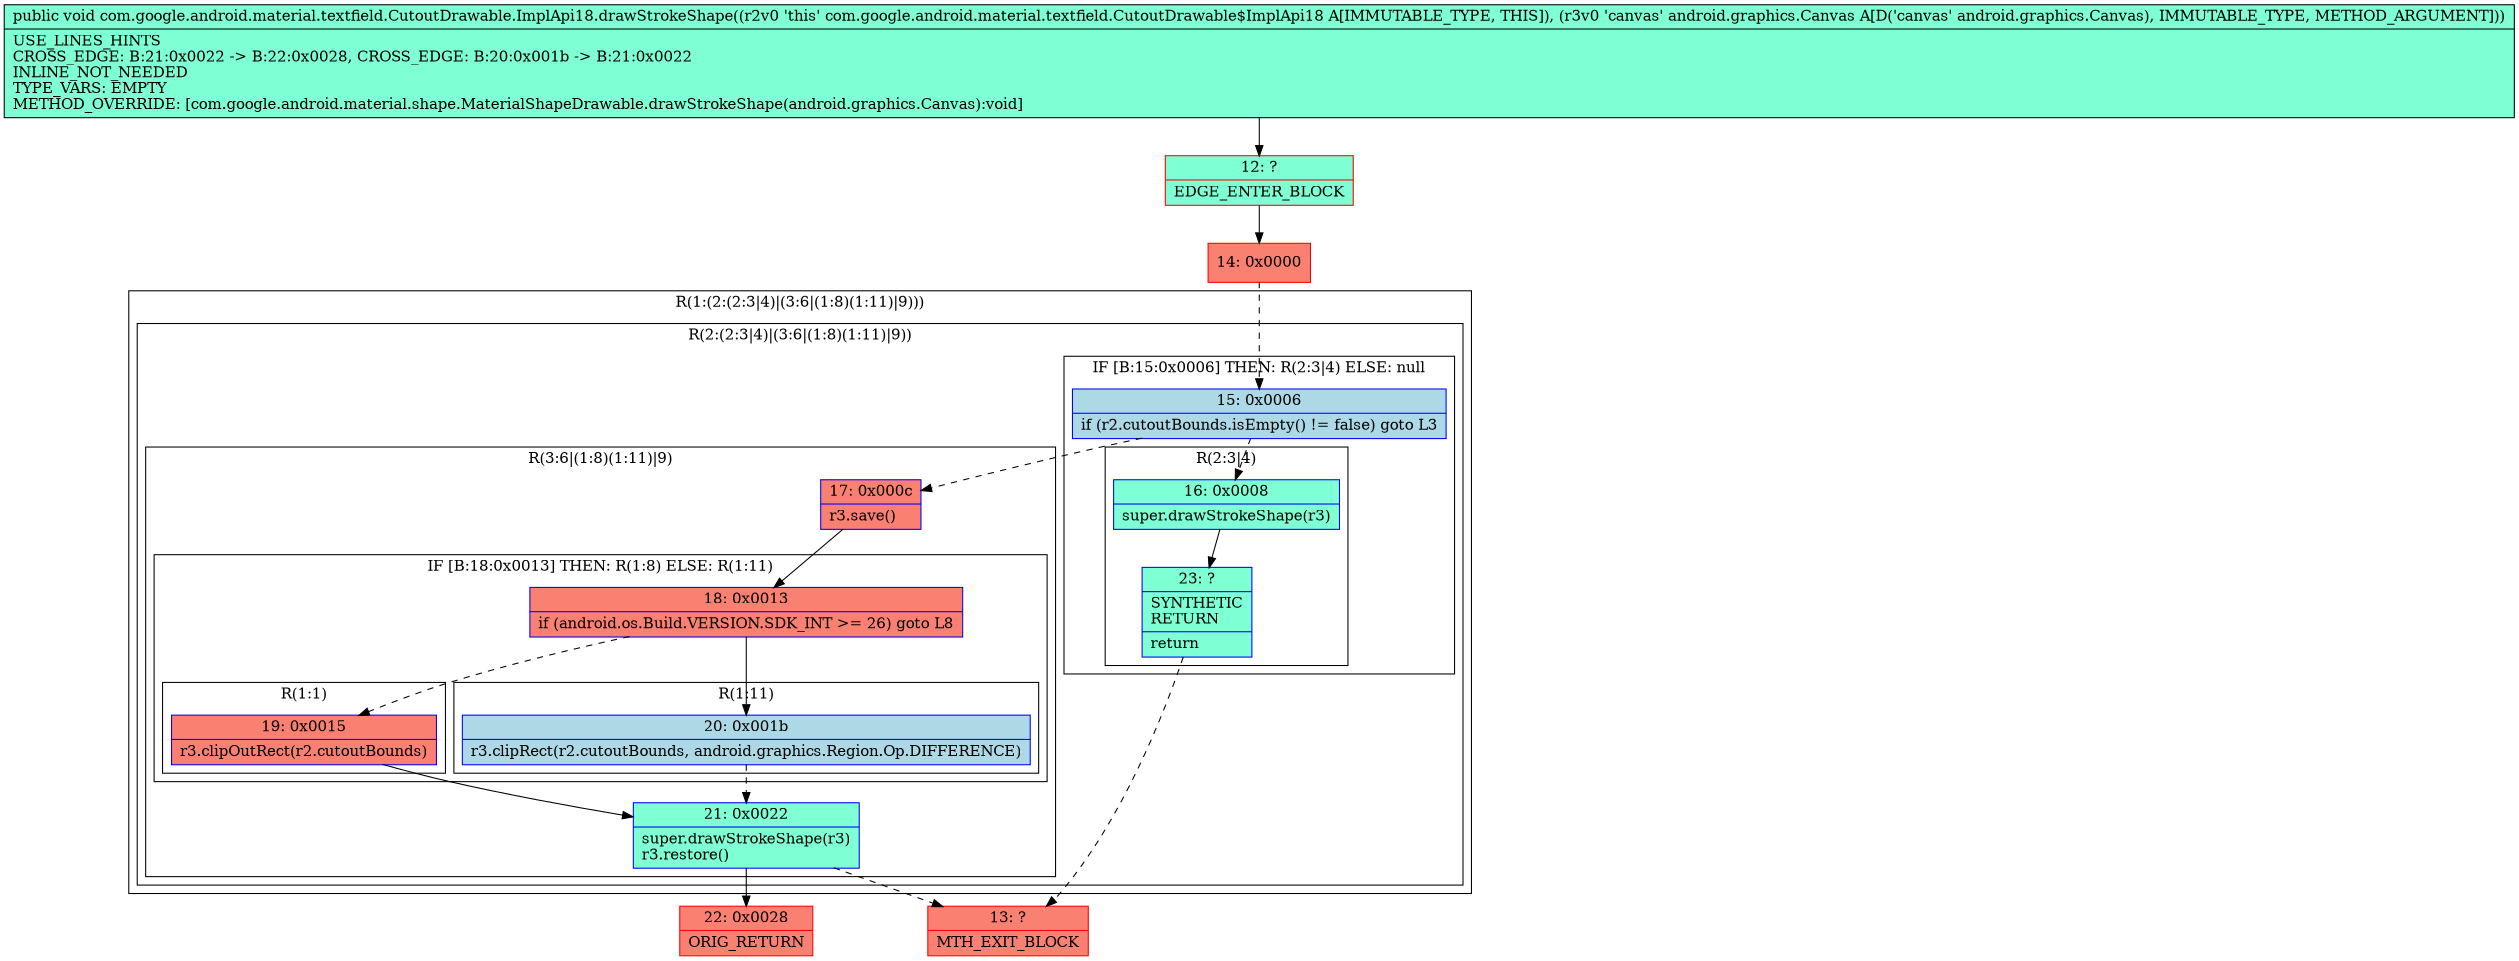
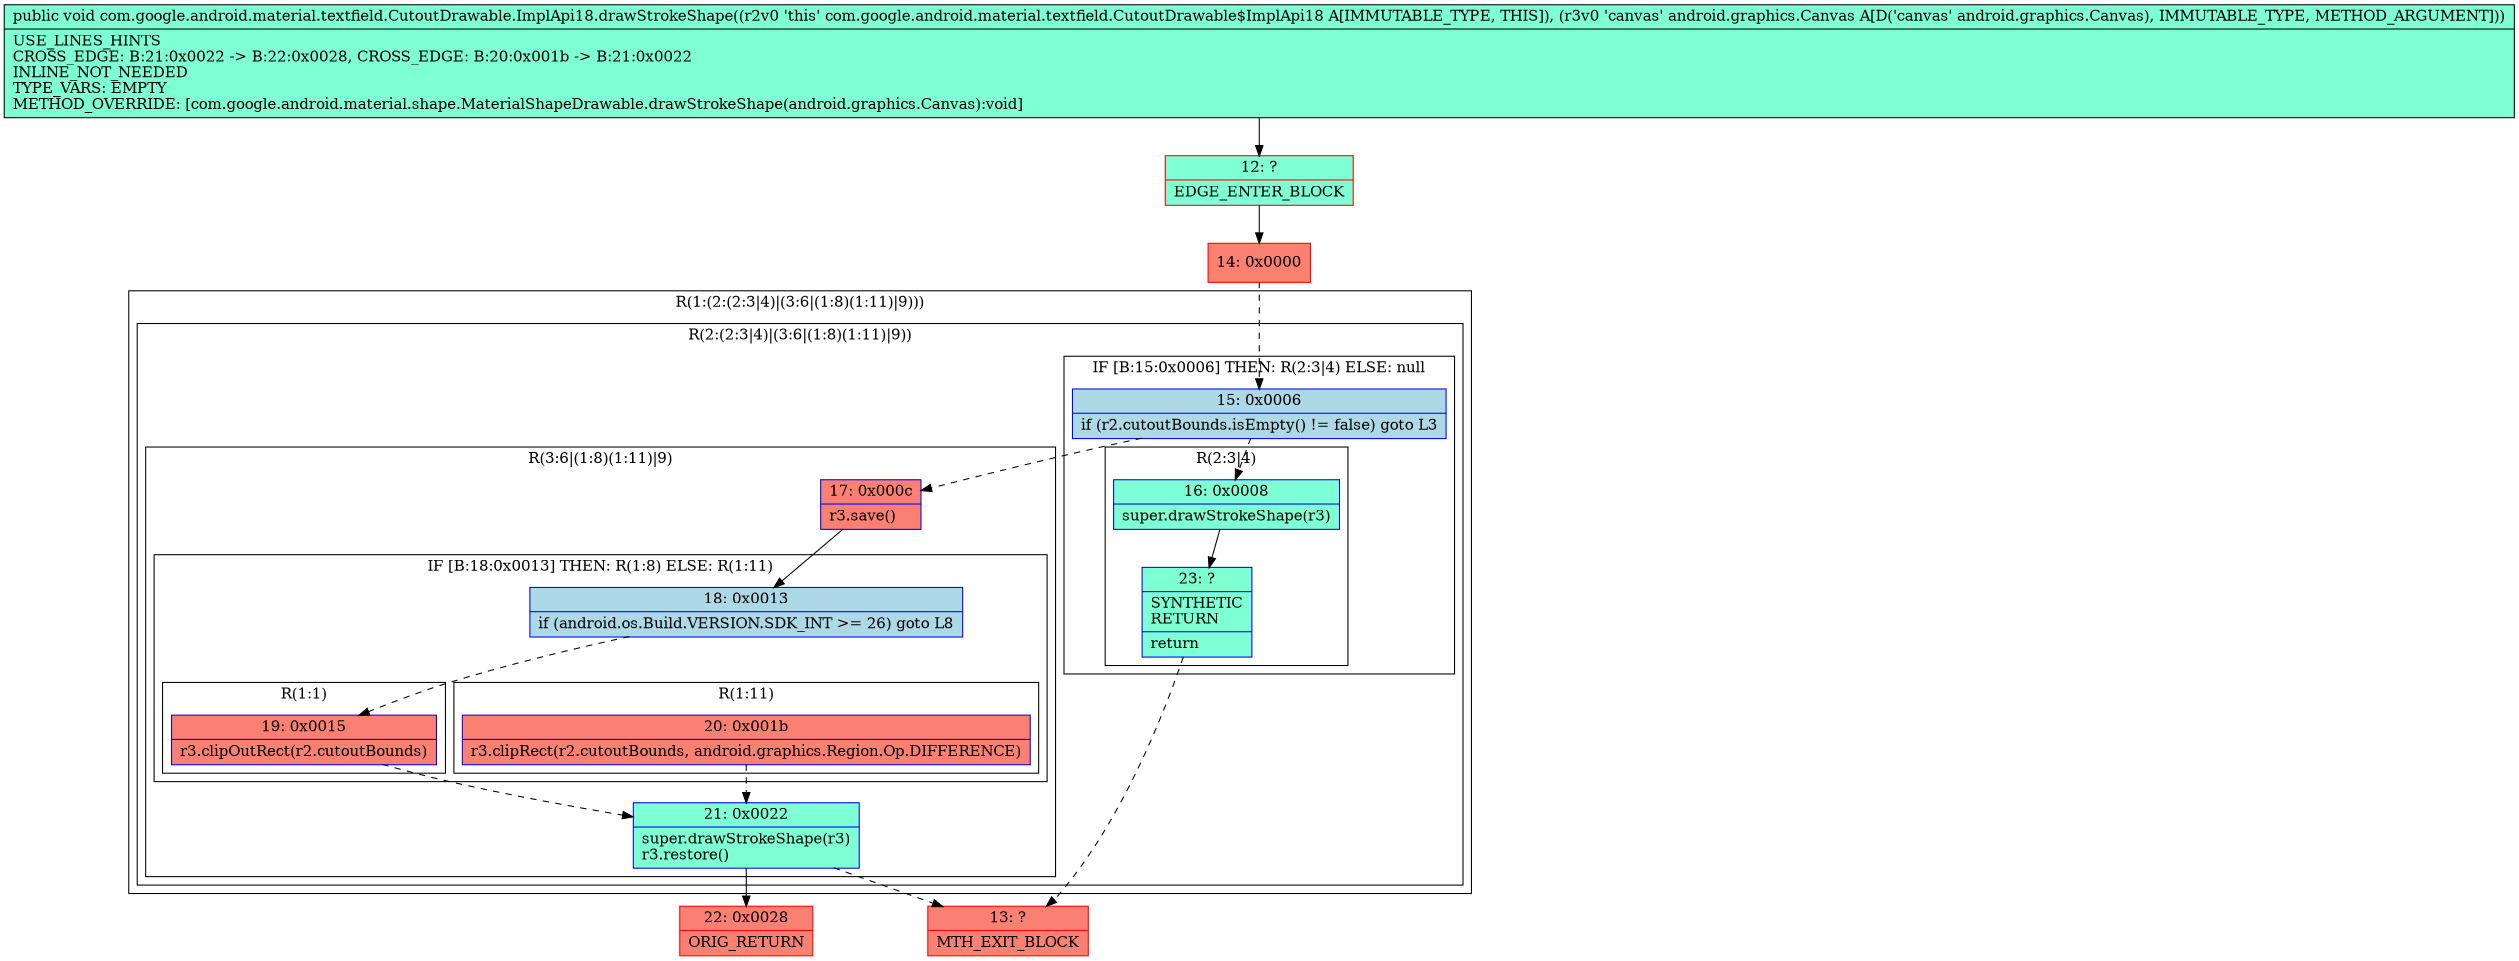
node "18: 0x0013": fillcolor salmon -> lightblue
edge "18: 0x0013" -> "20: 0x001b": removed
node "20: 0x001b": fillcolor lightblue -> salmon
edge "19: 0x0015" -> "21: 0x0022": style solid -> dashed
